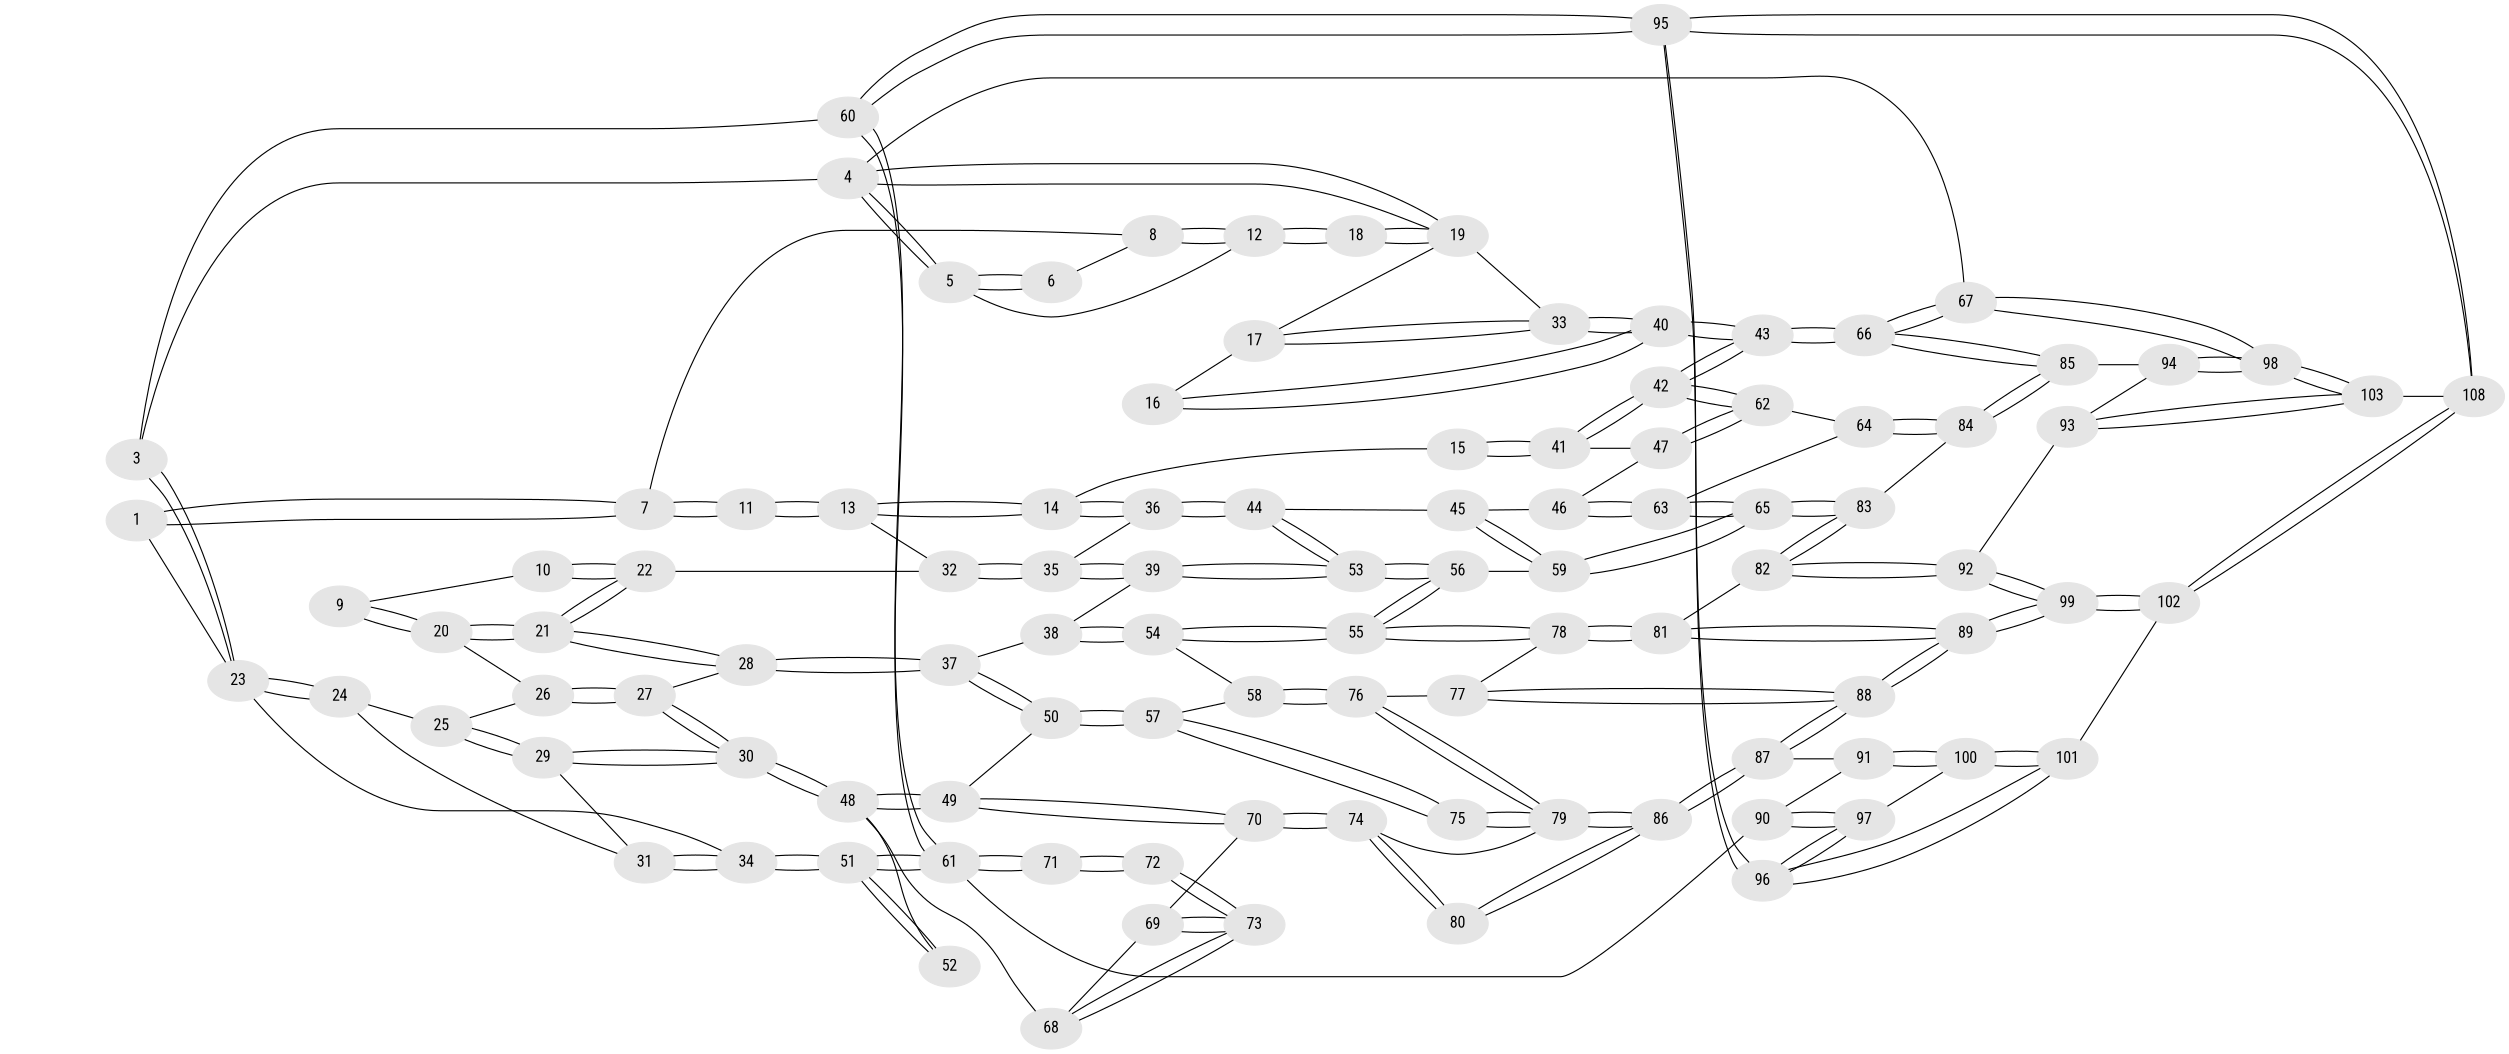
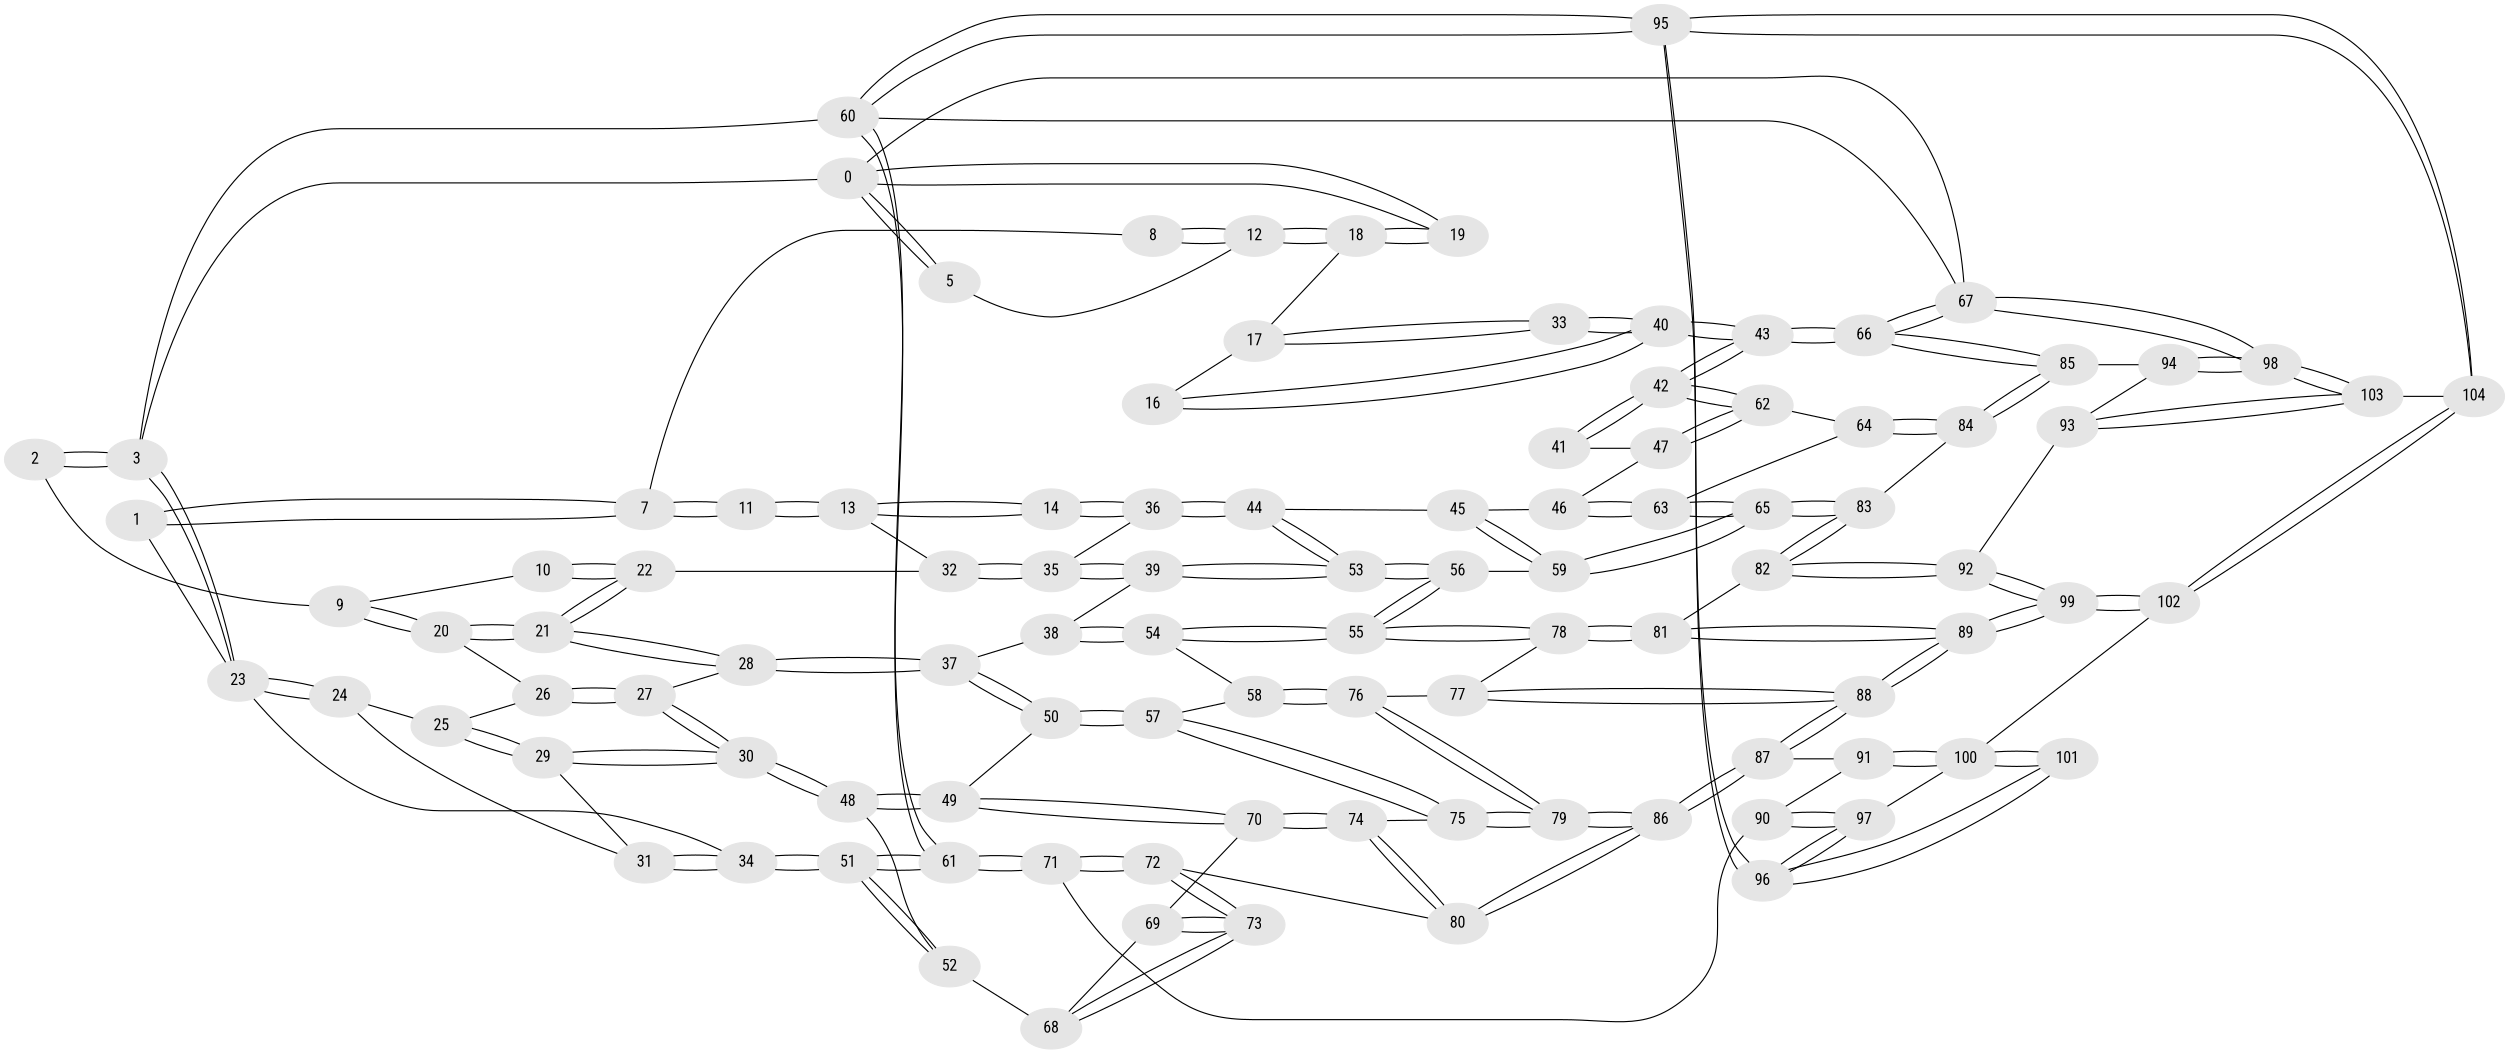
edge "60" -- "67": added
node "4": label "4" -> "0"
edge "19" -- "33": removed
node "6": removed
edge "19" -- "17": now "18" -- "17"
node "108": label "108" -> "104"
node "15": removed
node "2": added
edge "102" -- "101": now "102" -- "100"
edge "79" -- "74": now "75" -- "74"
edge "72" -- "80": added
edge "48" -- "68": now "52" -- "68"
edge "90" -- "61": now "90" -- "71"
